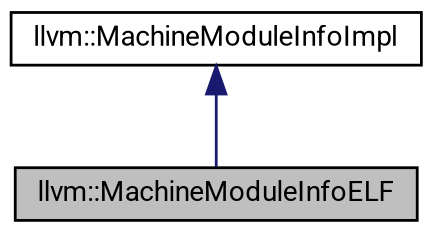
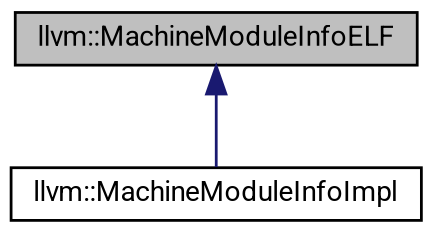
edge "llvm::MachineModuleInfoELF" -> "llvm::MachineModuleInfoImpl": reversed
